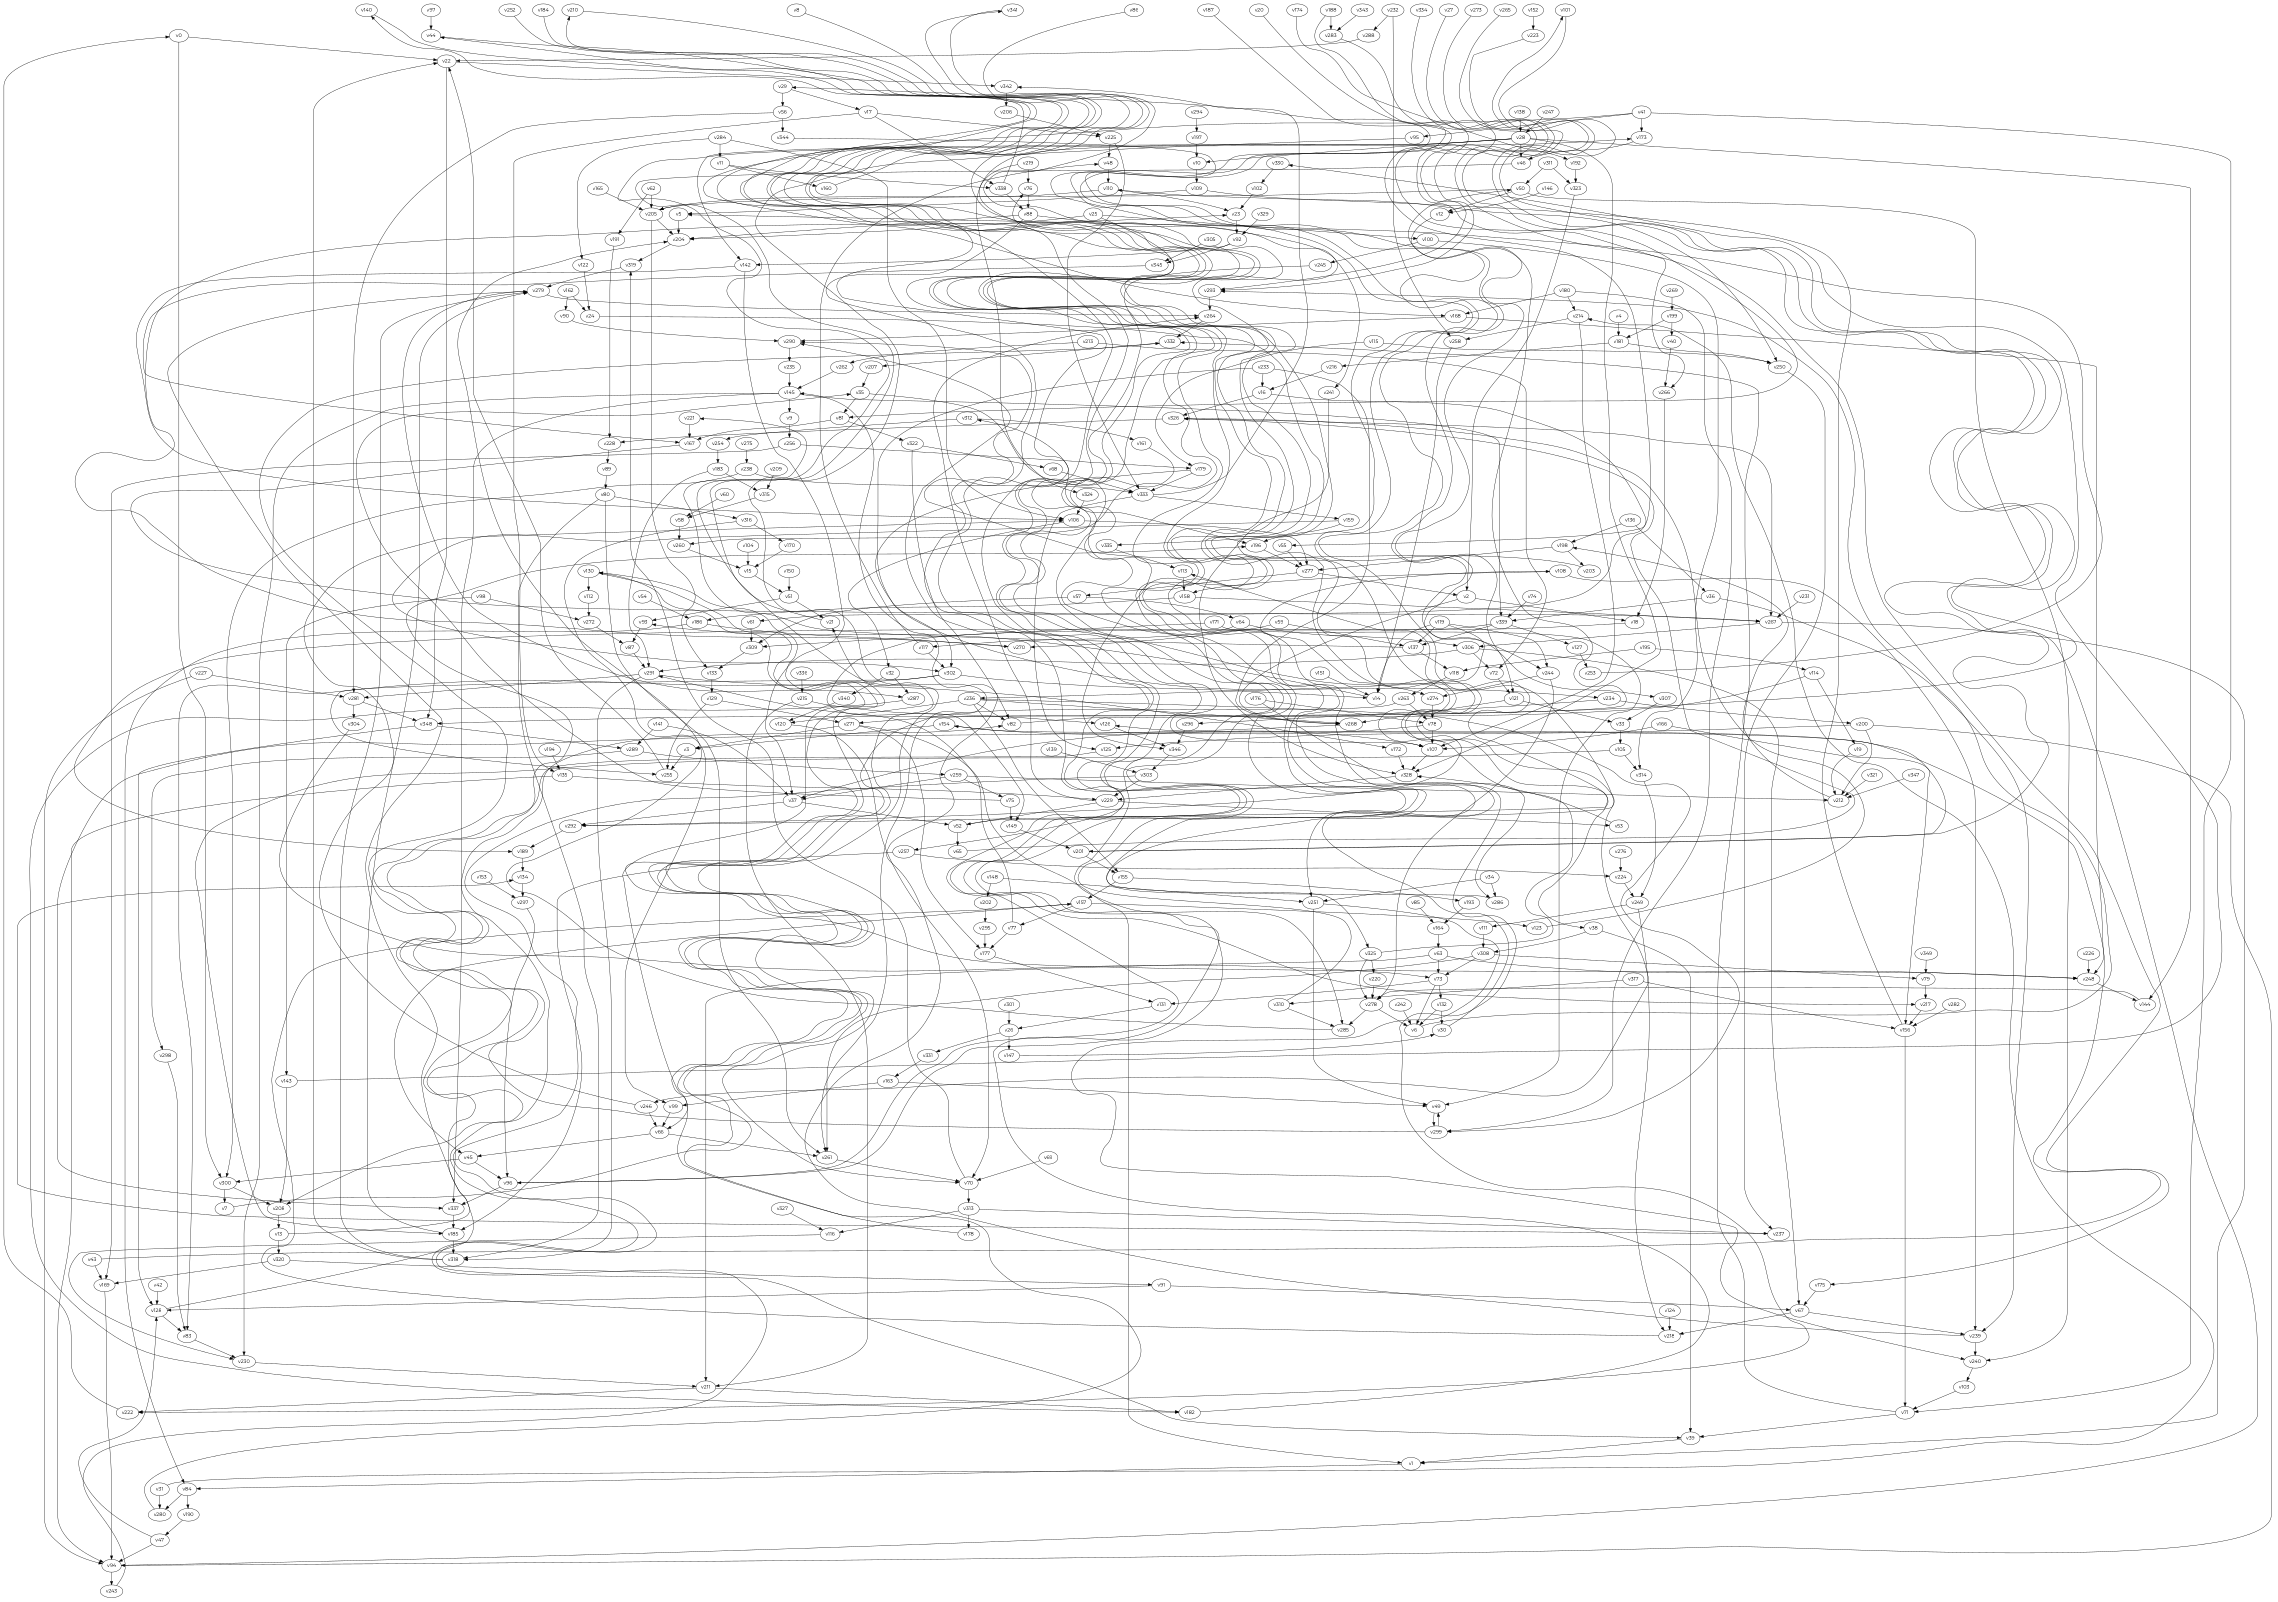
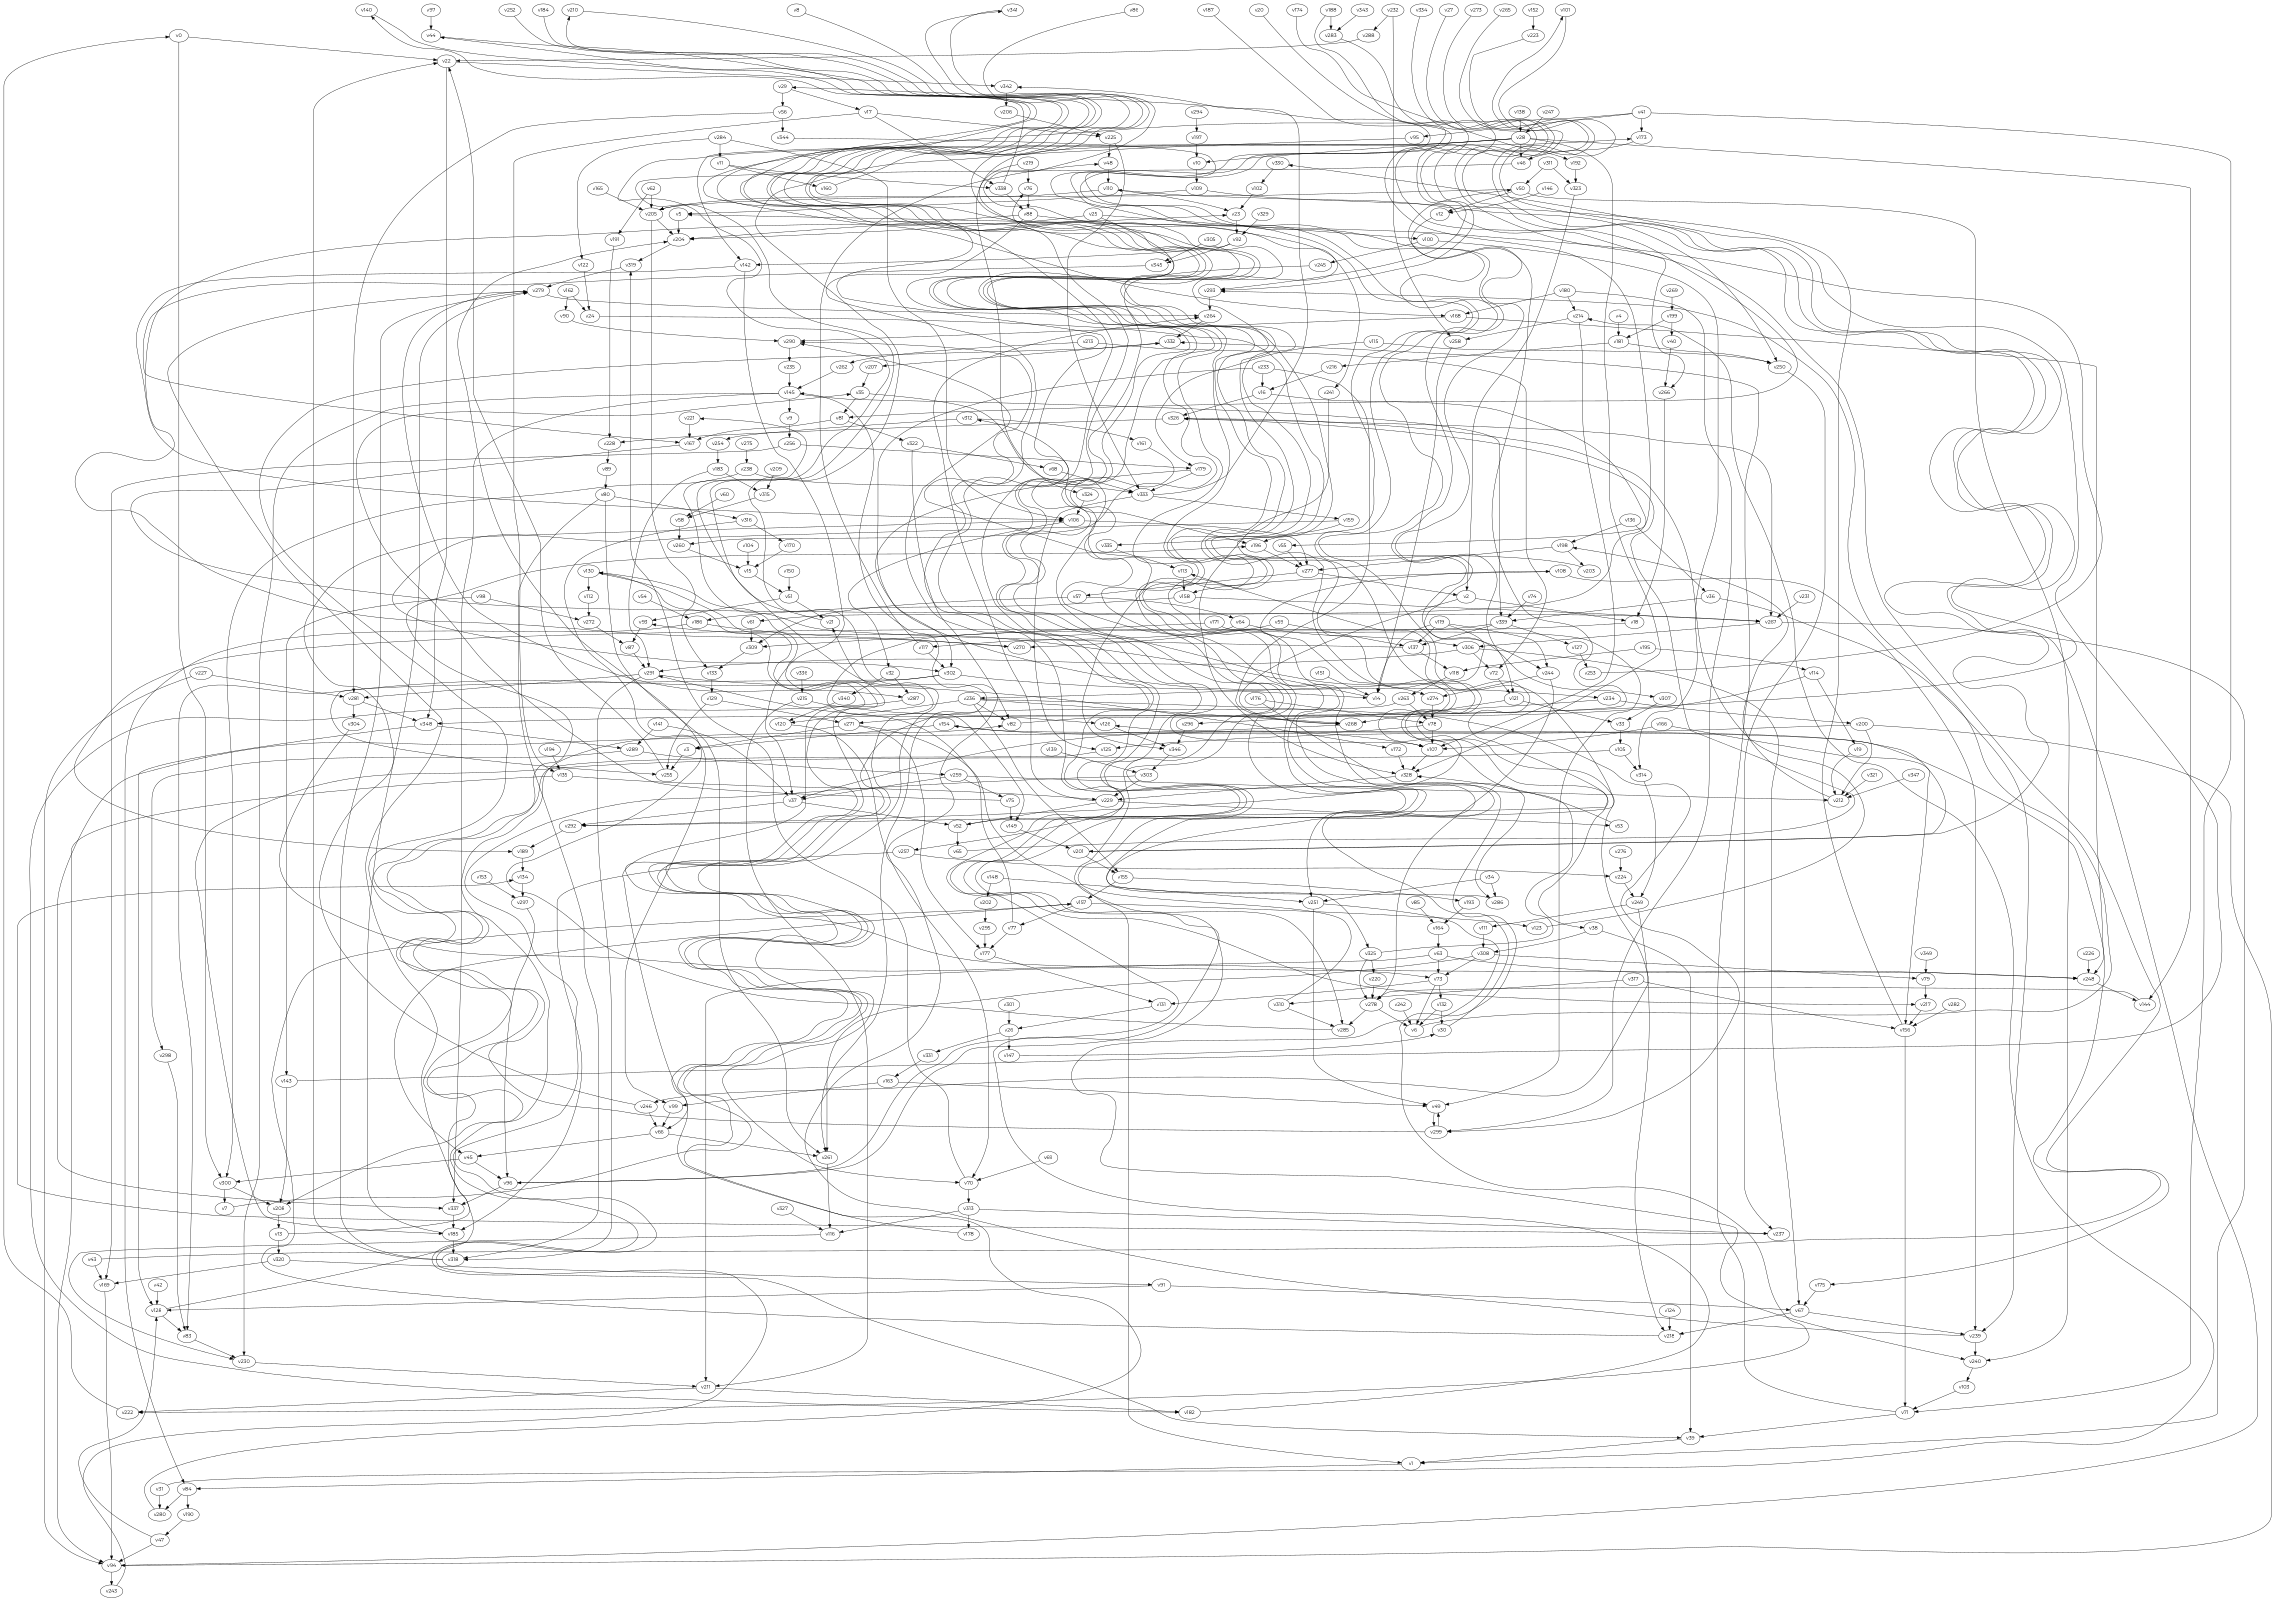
edge "v261" -> "v70": now "v261" -> "v116"
